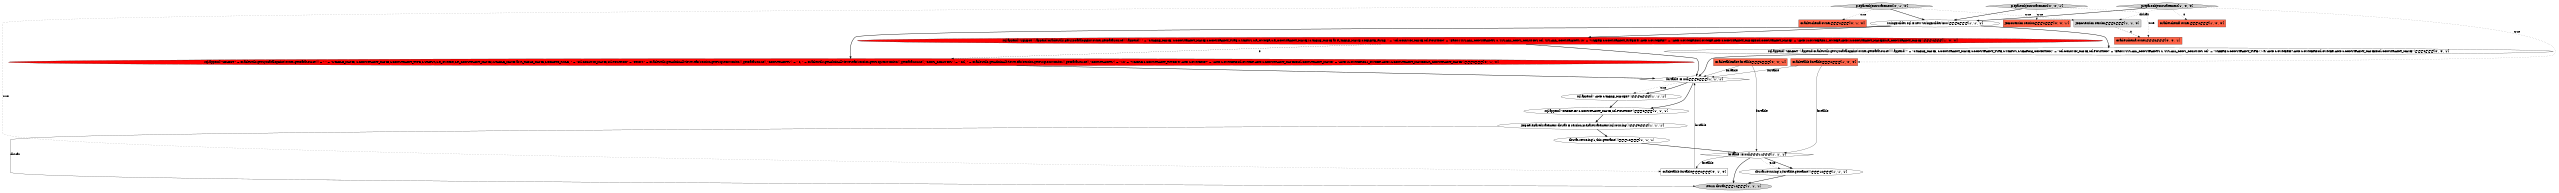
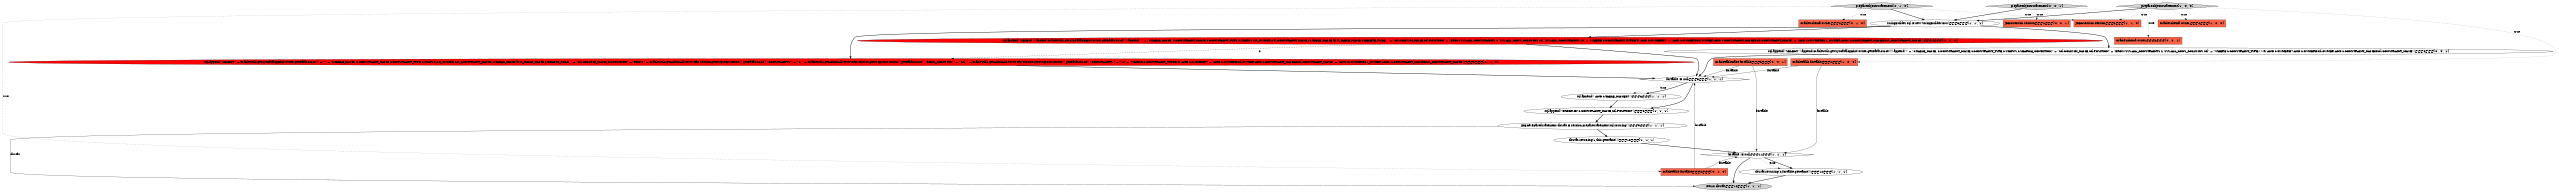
edge "prepareObjectsStatement['1', '0', '0']" -> "JDBCSession session@@@2@@@['1', '1', '0']": label "dbStat" -> "true"
edge "prepareObjectsStatement['1', '0', '0']" -> "OracleSchema owner@@@2@@@['1', '0', '0']": label "0" -> "true"
node "JDBCSession session@@@2@@@['1', '1', '0']": fillcolor lightgray -> tomato
edge "JDBCSession session@@@2@@@['1', '1', '0']" -> "OracleSchema owner@@@2@@@['0', '0', '1']": removed, label "0"
edge "forTable != null@@@11@@@['1', '1', '1']" -> "OracleTable forTable@@@2@@@['0', '1', '0']": reversed
node "OracleTable forTable@@@2@@@['0', '1', '0']": fillcolor white -> tomato
